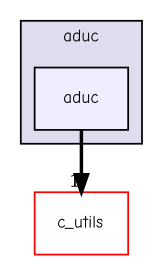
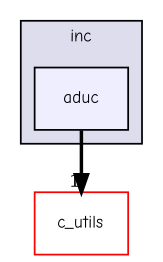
cluster "aduc": label "aduc" -> "inc"
